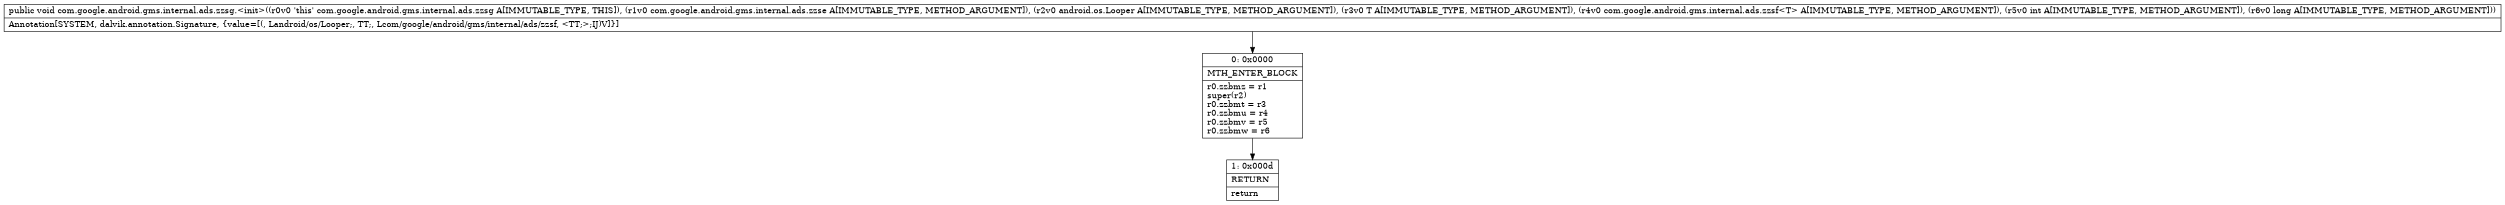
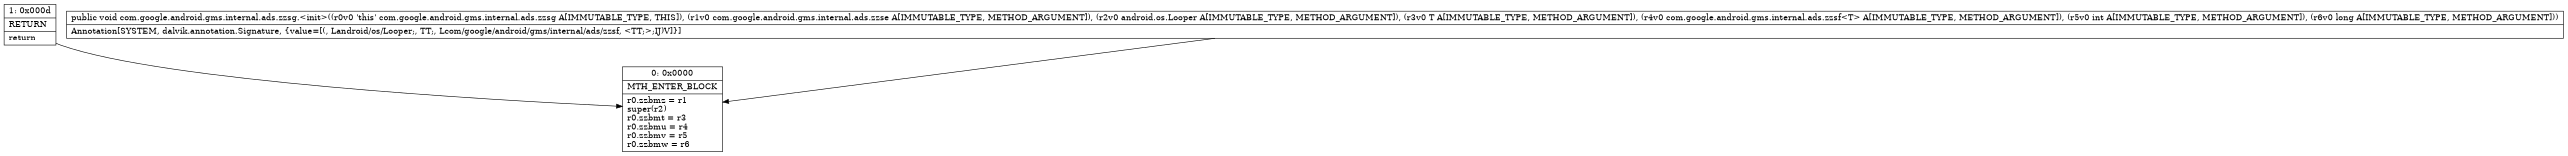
edge "0: 0x0000" -> "1: 0x000d": reversed
